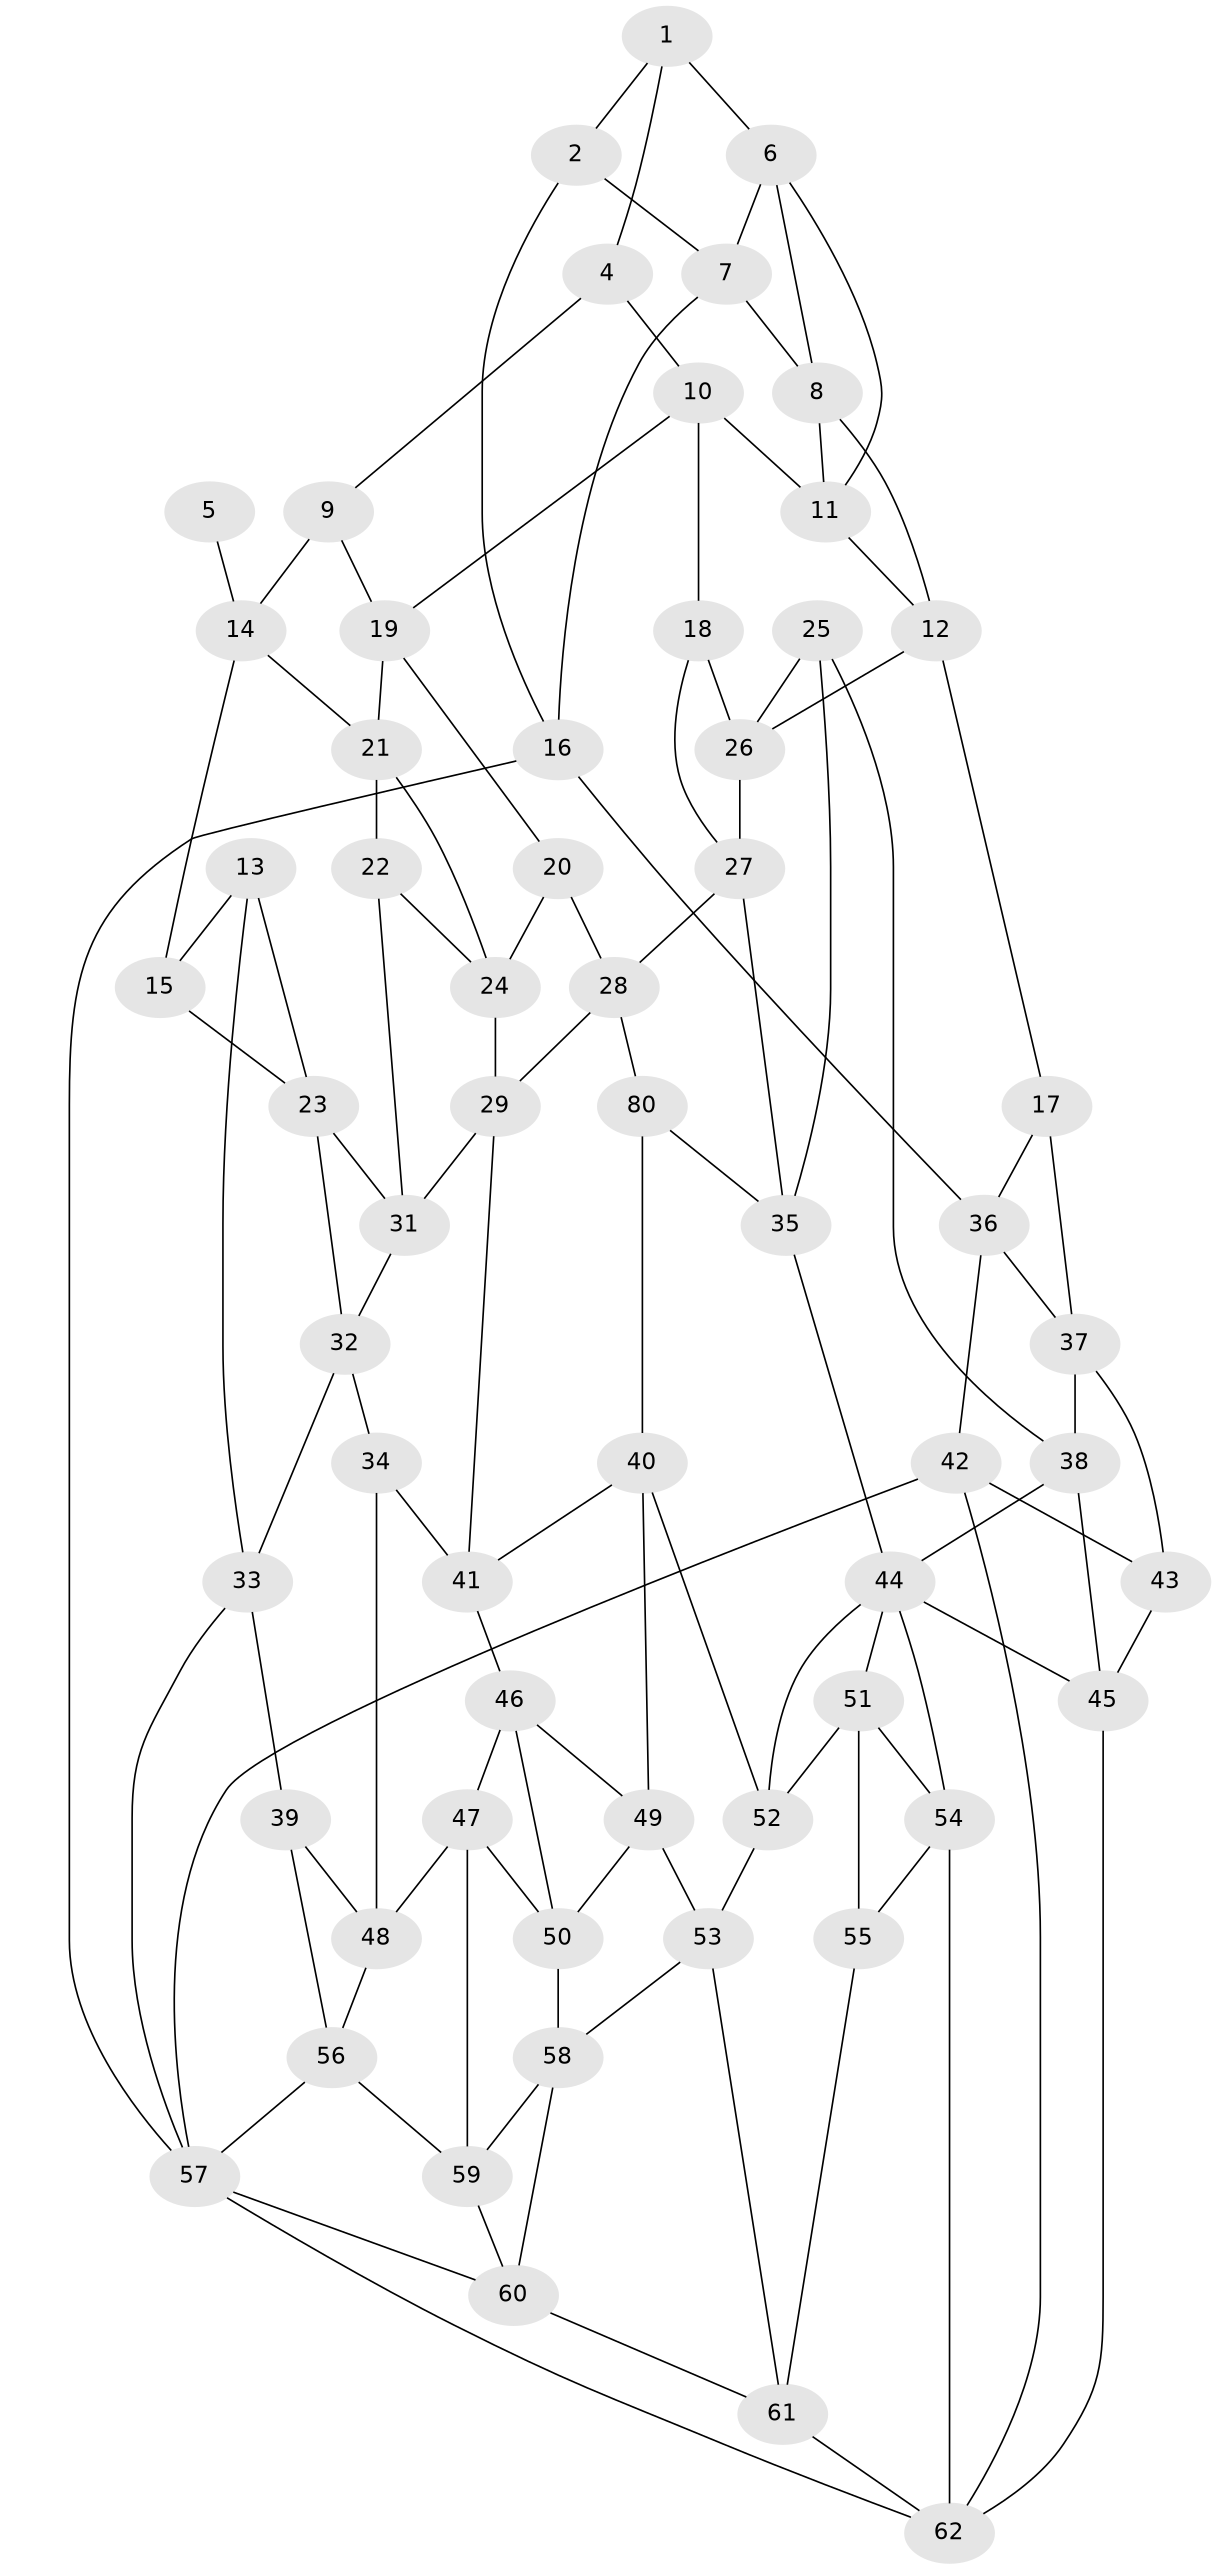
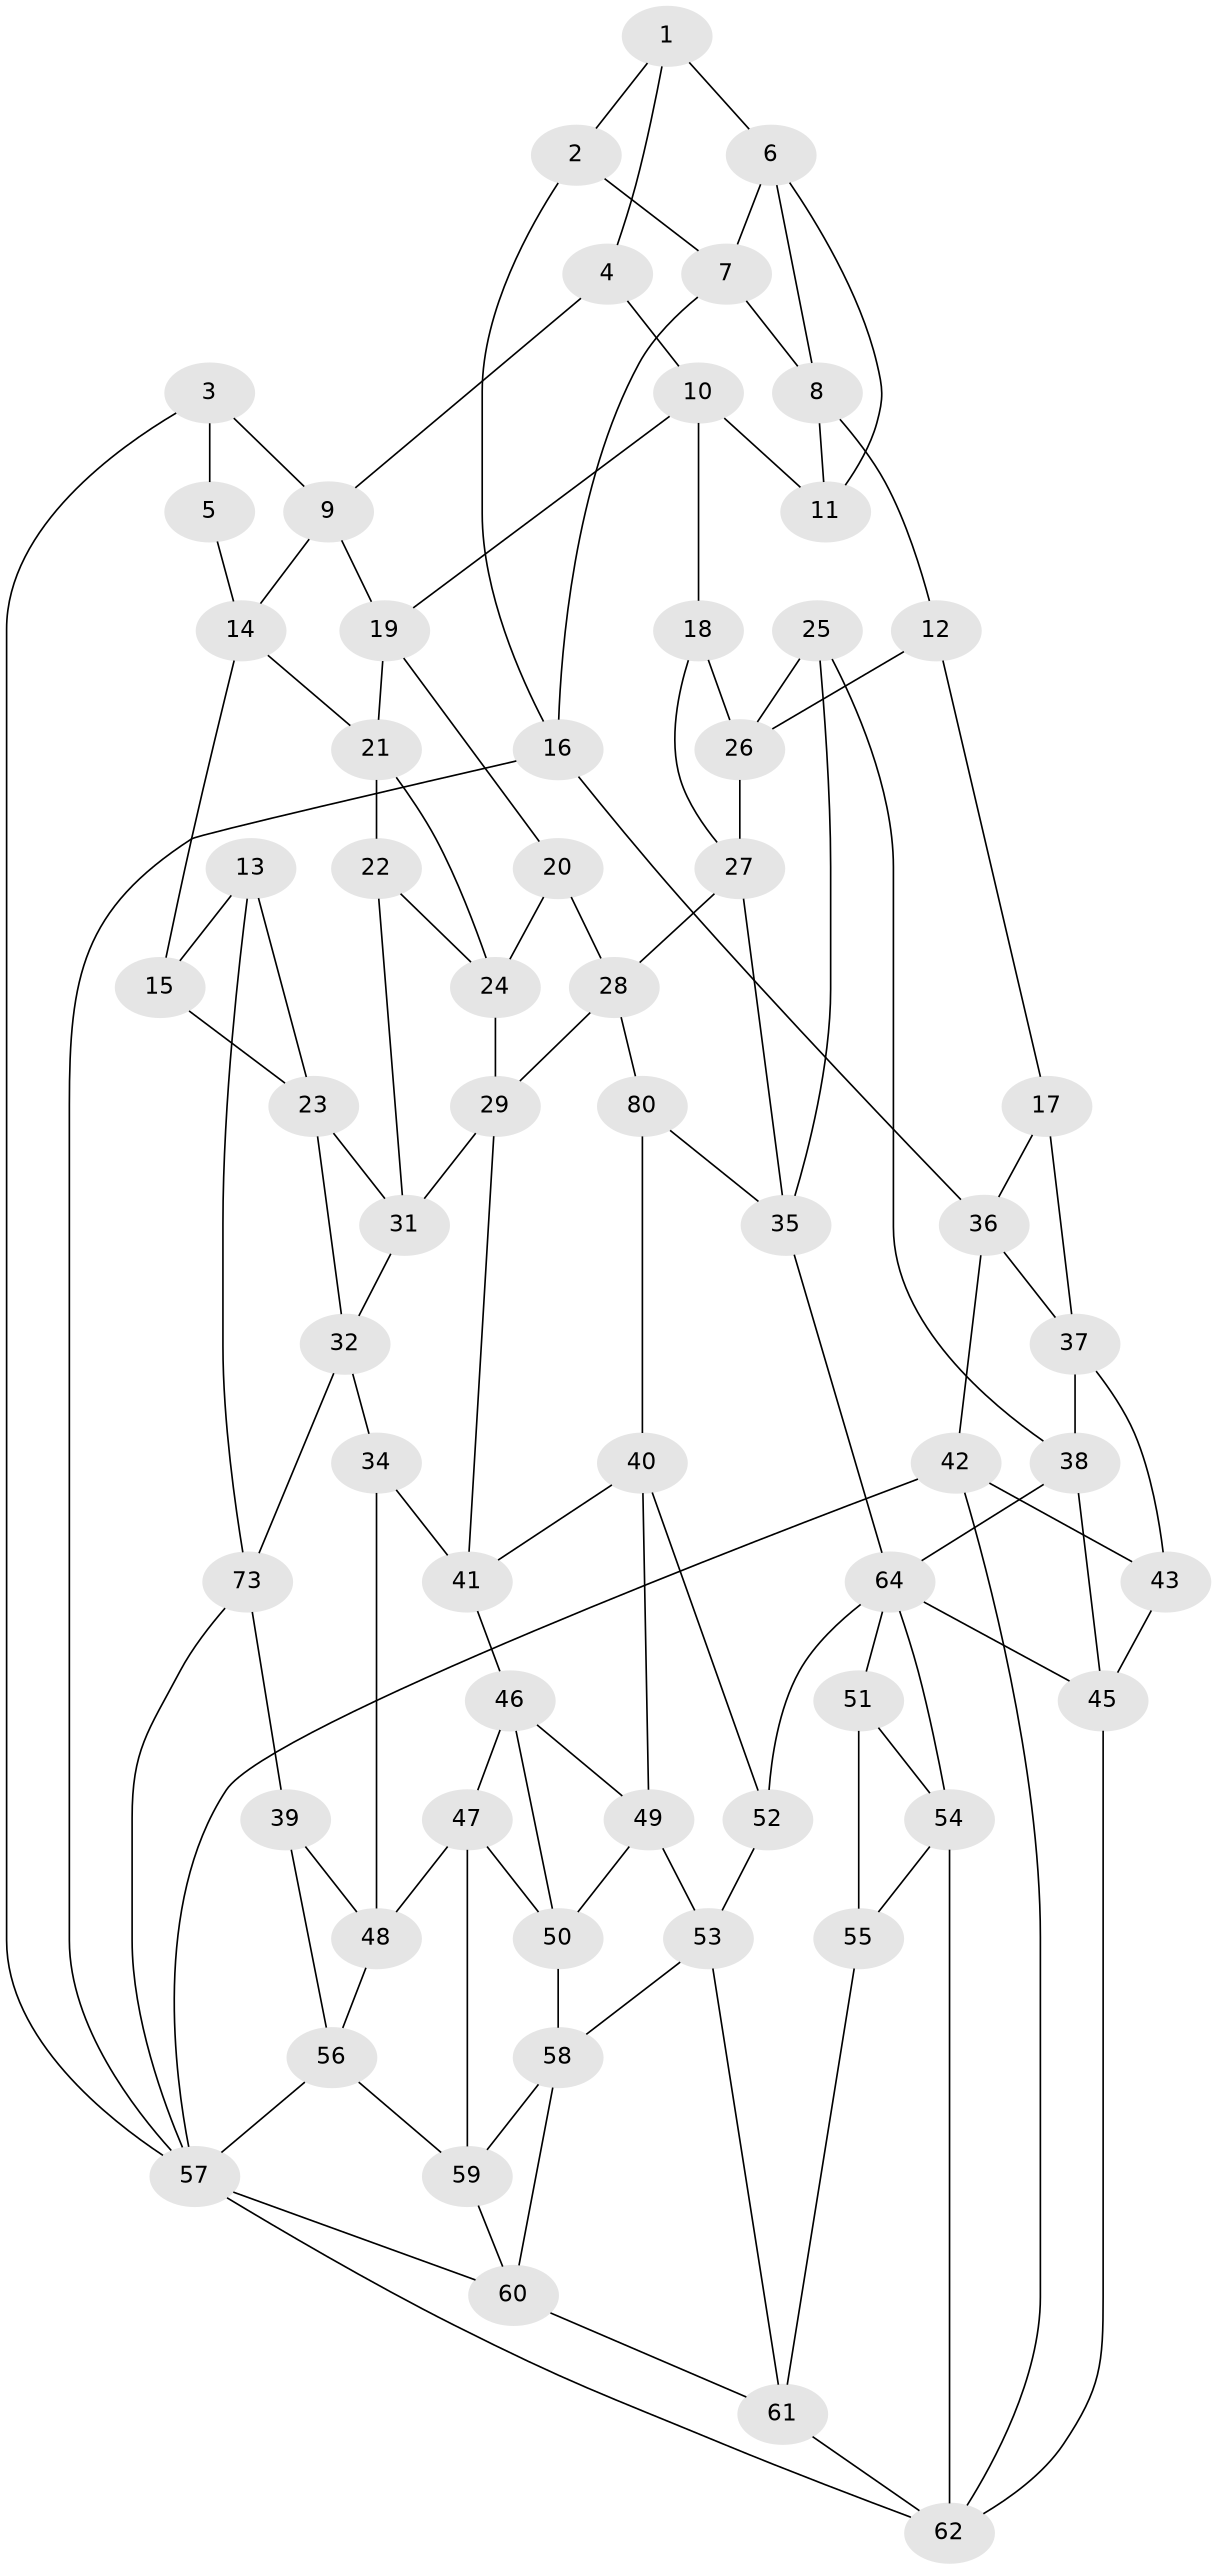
node "3": added
edge "11" -- "12": removed
node "33": label "33" -> "73"
node "44": label "44" -> "64"
edge "51" -- "52": removed
